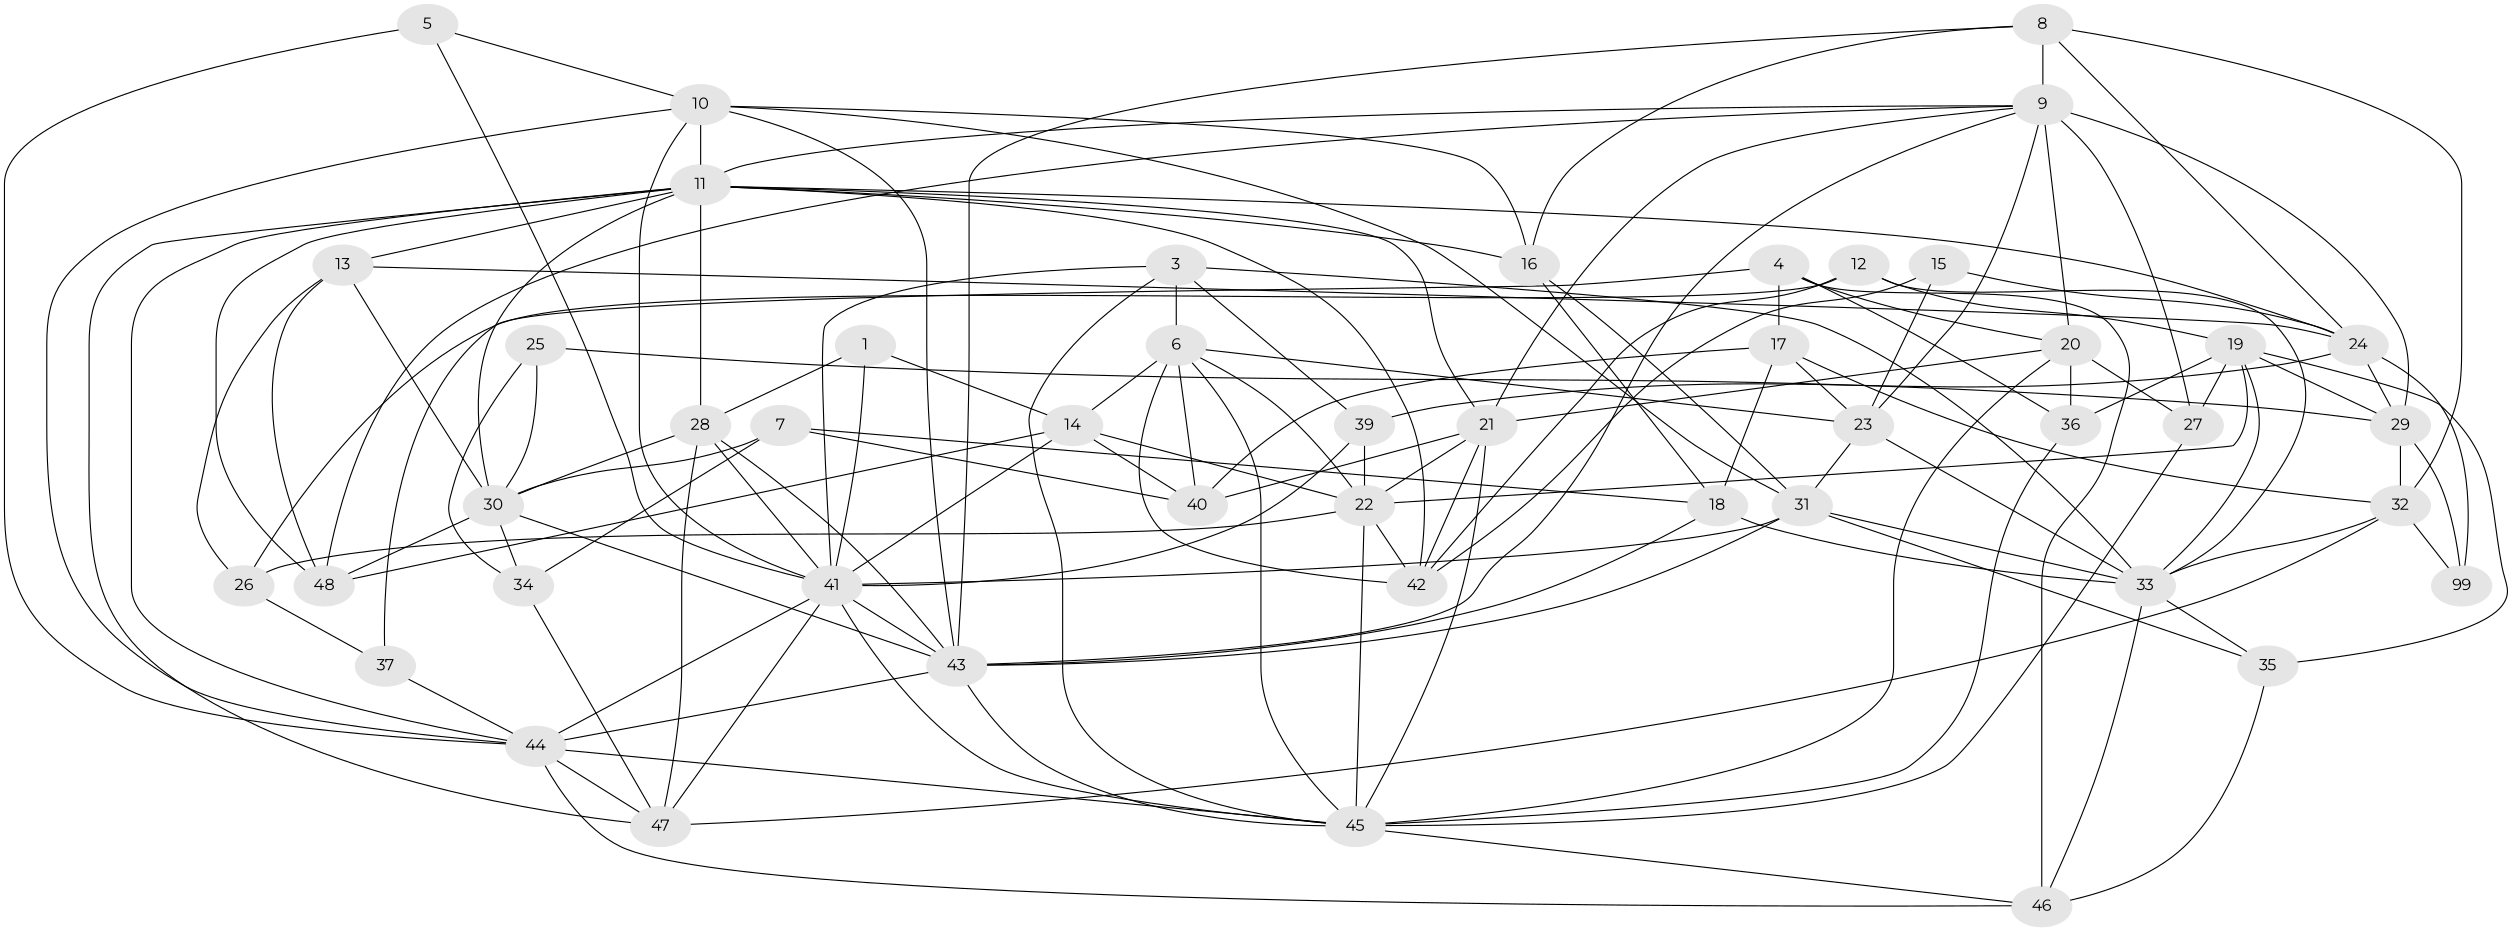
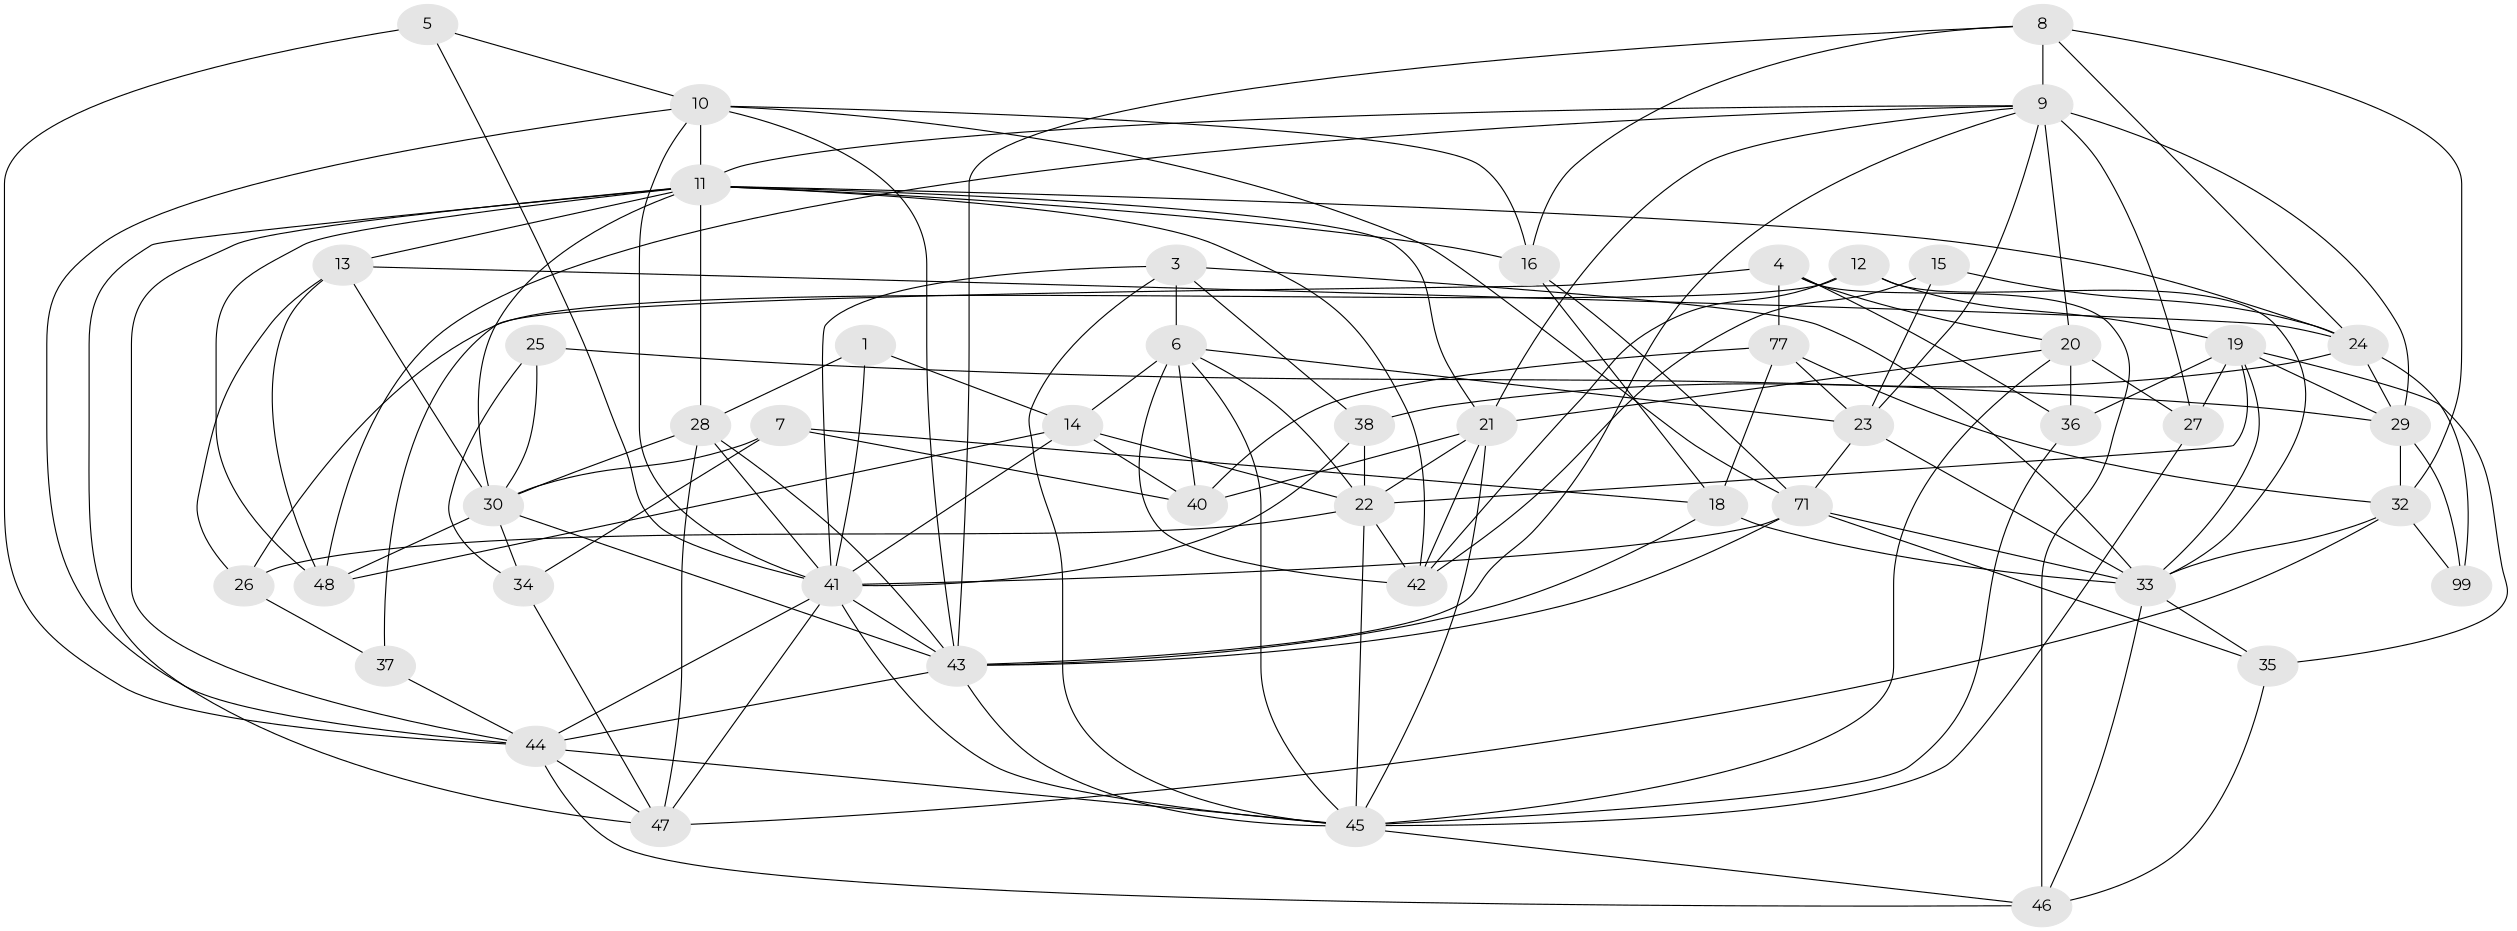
node "17": label "17" -> "77"
node "39": label "39" -> "38"
node "31": label "31" -> "71"
